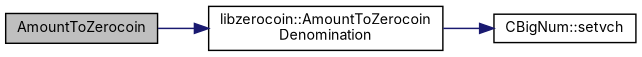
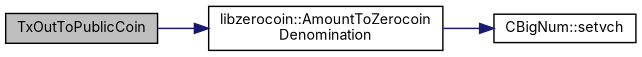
node "AmountToZerocoin": label "AmountToZerocoin" -> "TxOutToPublicCoin"
